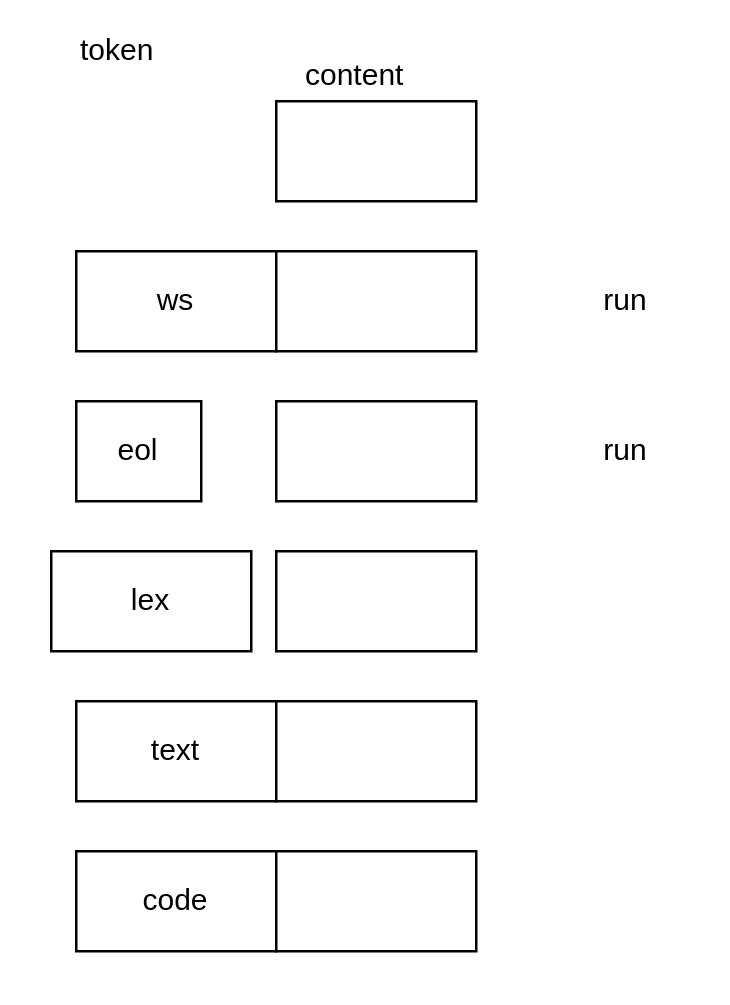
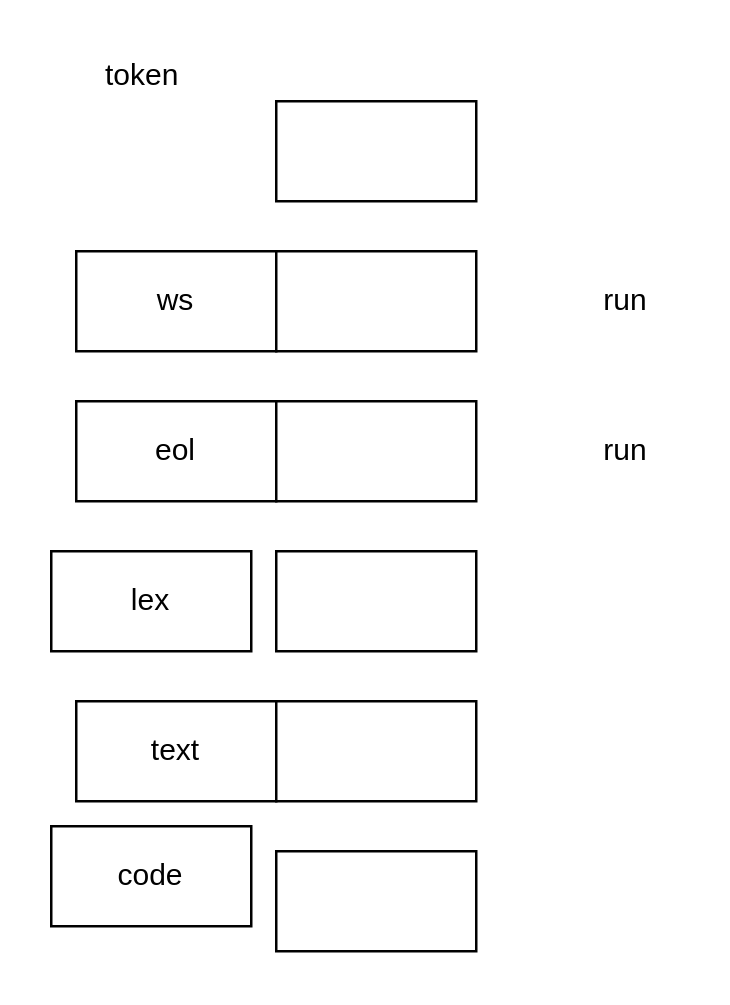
node "token": moved (126, 51) -> (151, 76)
node "content": removed
node "eol": size 125x100 -> 200x100
node "code": moved (176, 901) -> (151, 876)
